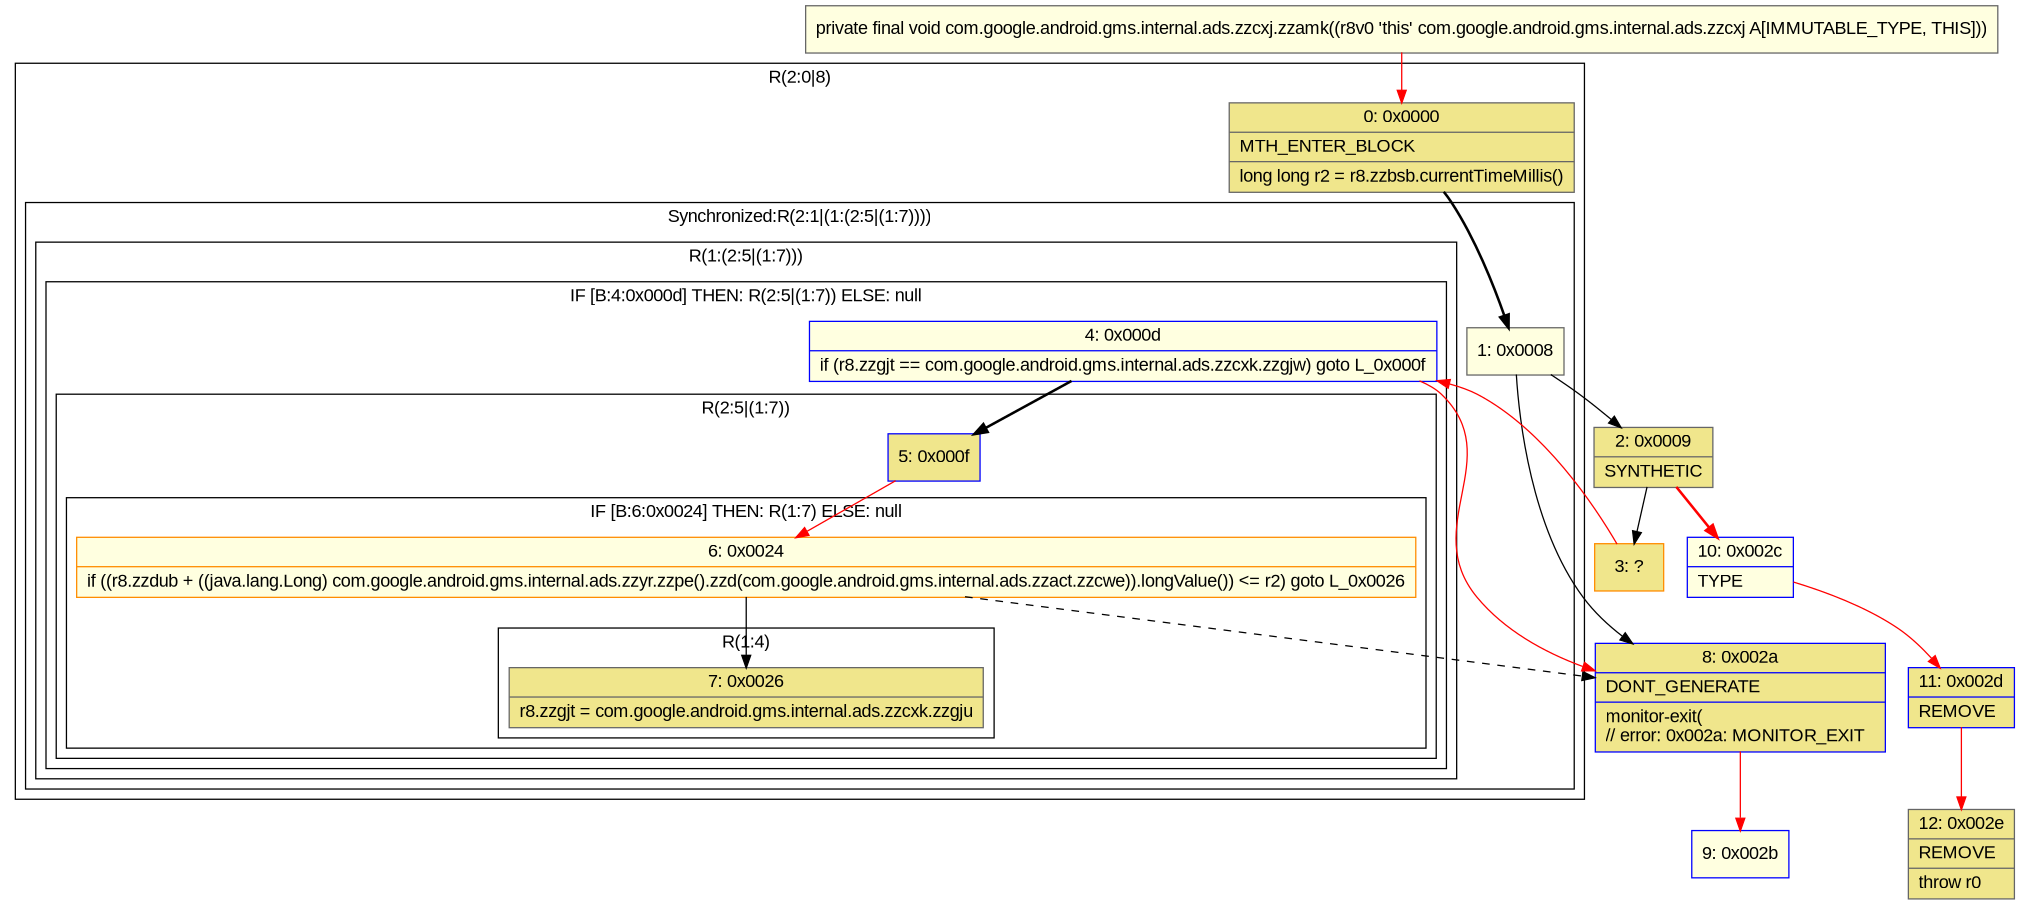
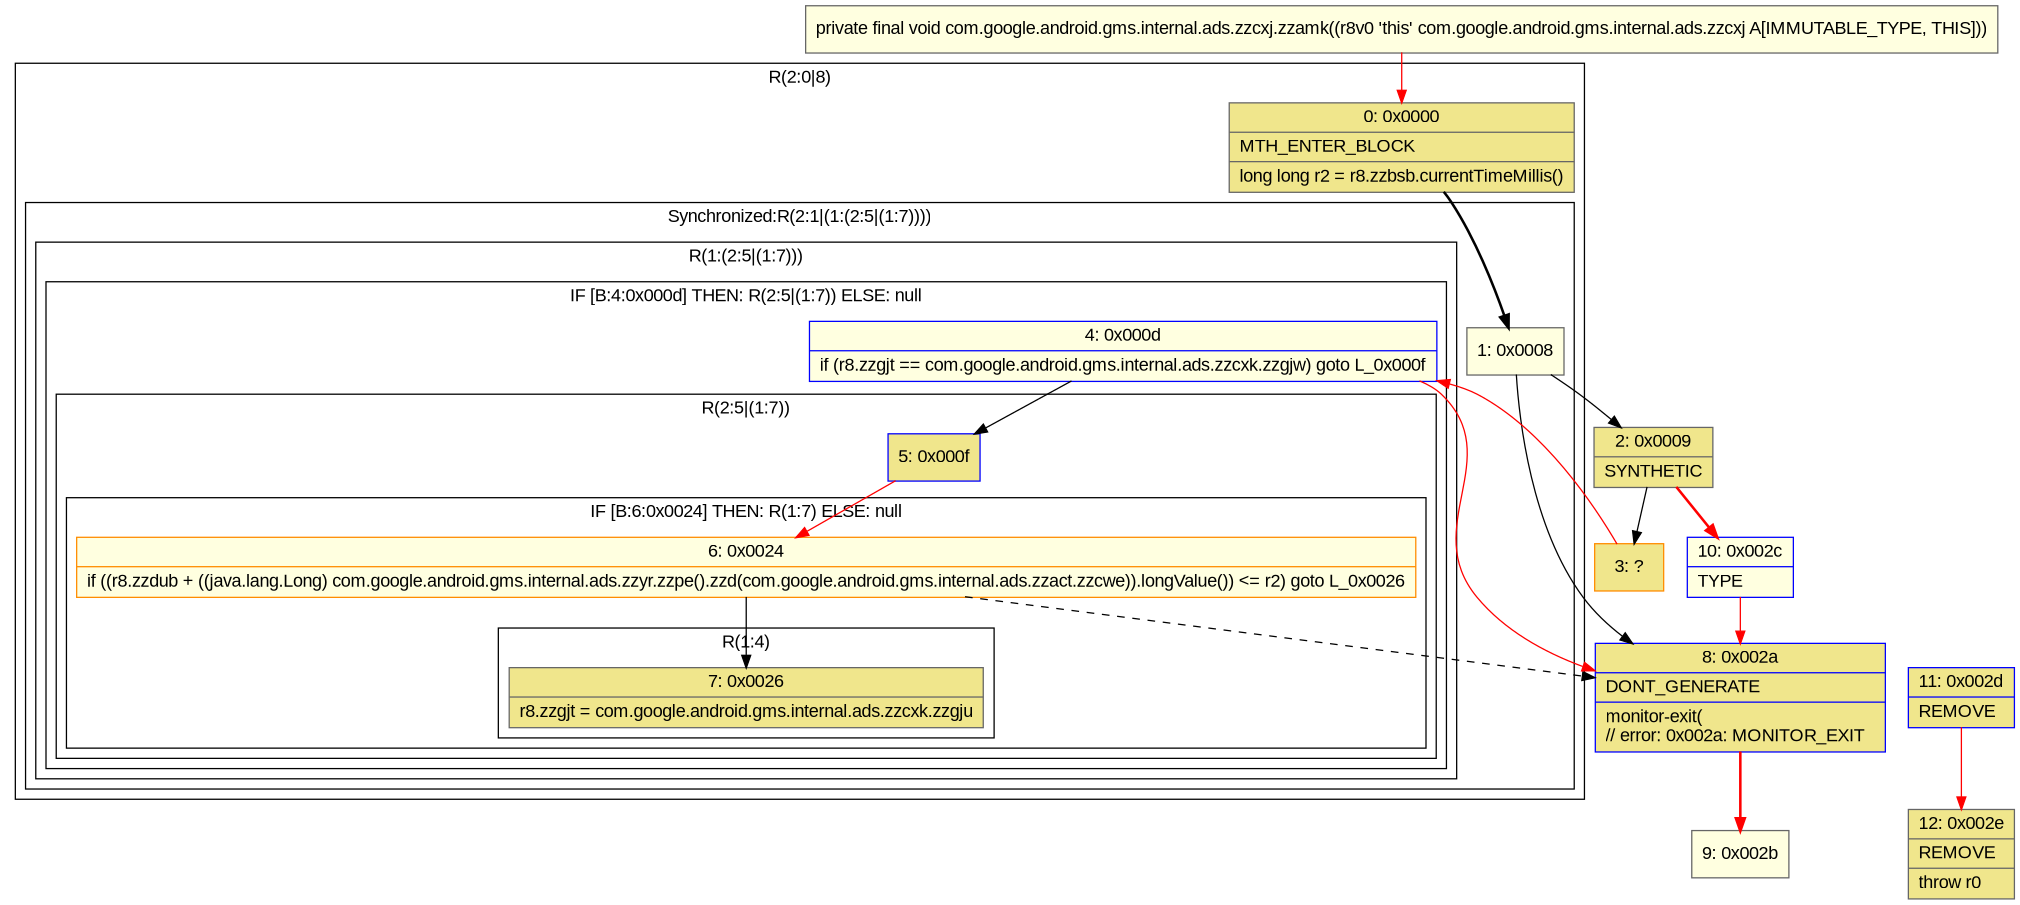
edge "4: 0x000d" -> "5: 0x000f": style bold -> solid
edge "10: 0x002c" -> "11: 0x002d": now "10: 0x002c" -> "8: 0x002a"
edge "8: 0x002a" -> "9: 0x002b": style solid -> bold
node "9: 0x002b": color blue -> gray40
